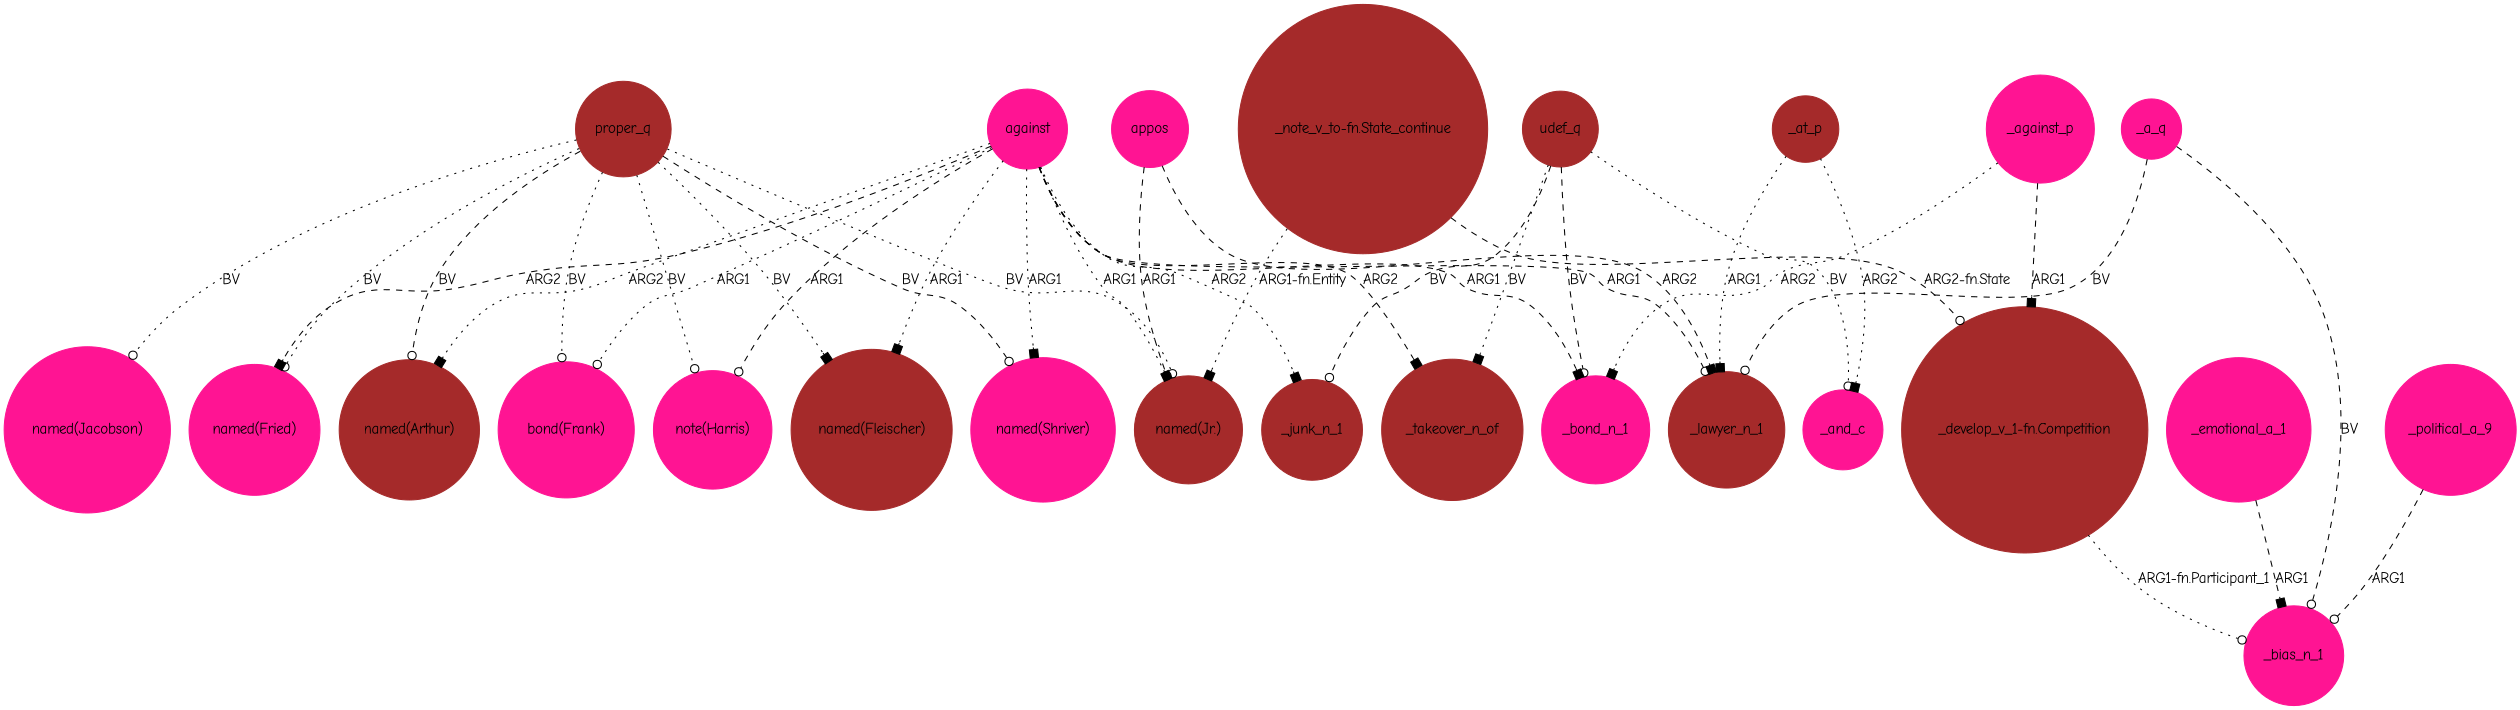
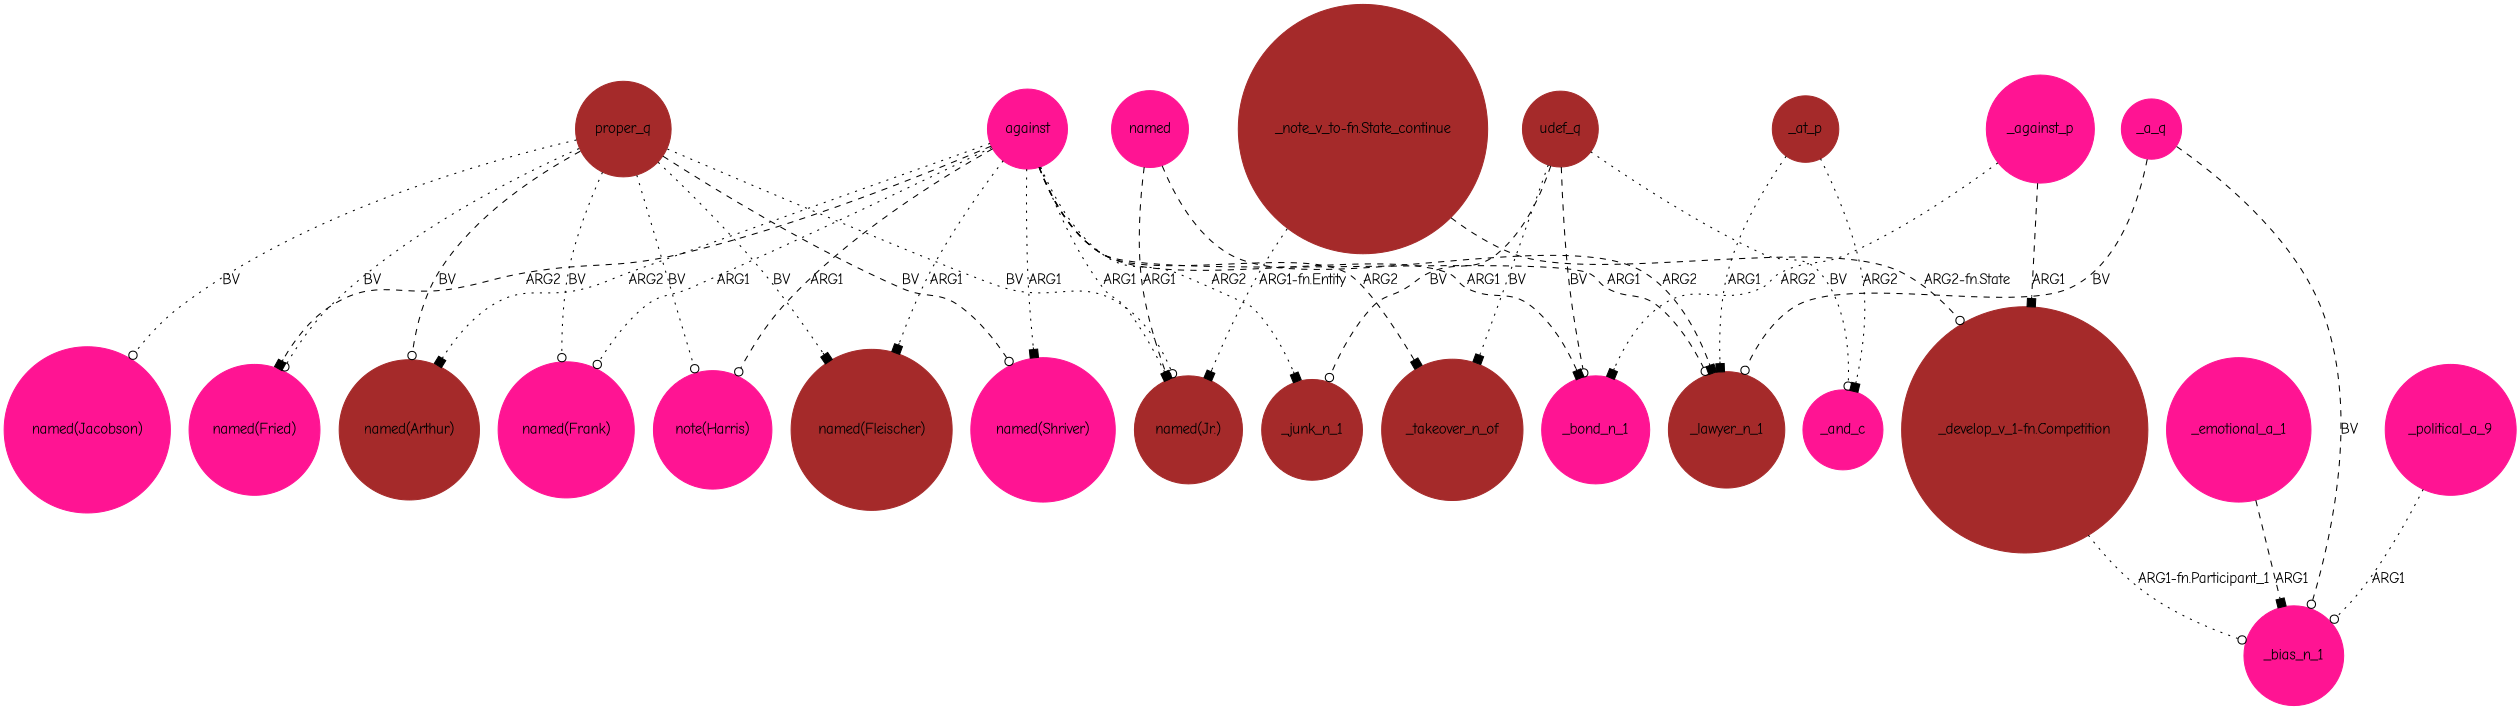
node "appos": label "appos" -> "named"
node "bond(Frank)": label "bond(Frank)" -> "named(Frank)"
edge "_political_a_9" -> "_bias_n_1": style dashed -> dotted
